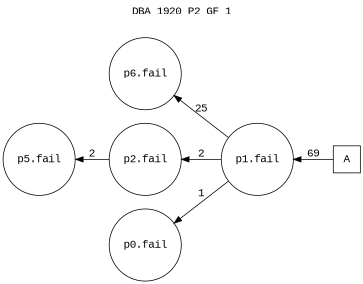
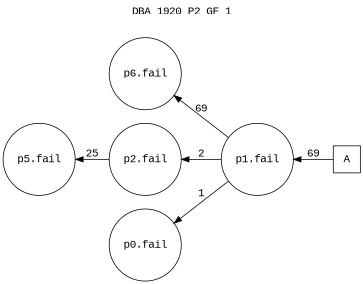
edge "p1.fail" -> "p6.fail": label "25" -> "69"
edge "p2.fail" -> "p5.fail": label "2" -> "25"
